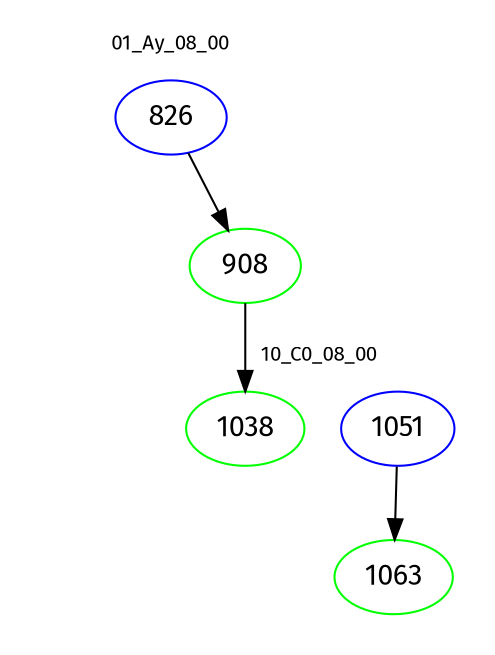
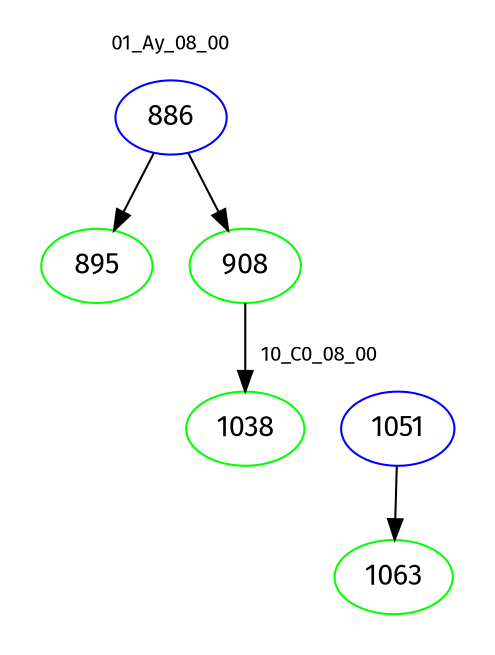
node "826": label "826" -> "886"
node "895": added
